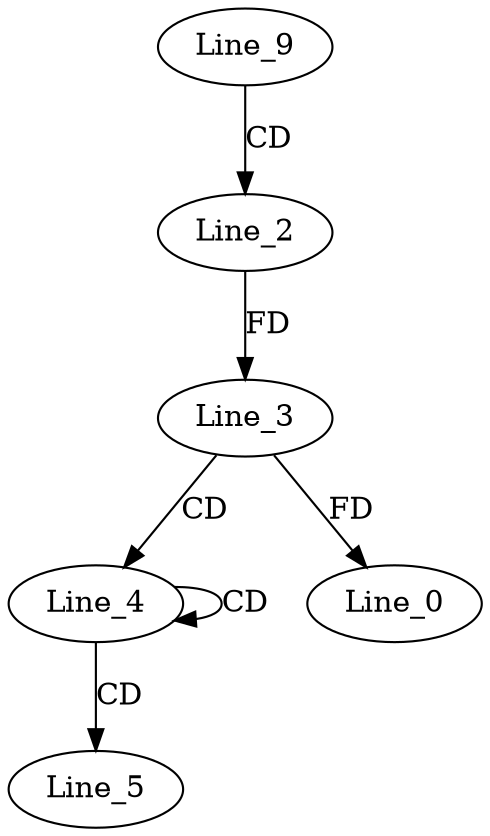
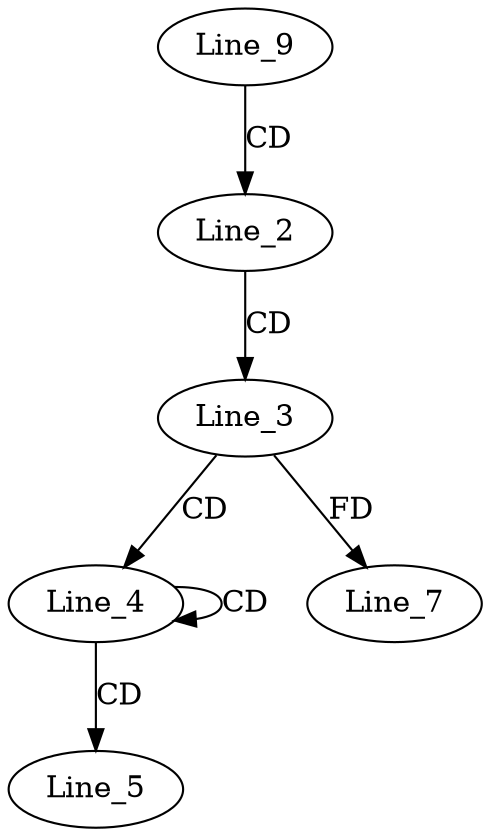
edge "Line_2" -> "Line_3": label "FD" -> "CD"
node "Line_0": label "Line_0" -> "Line_7"
